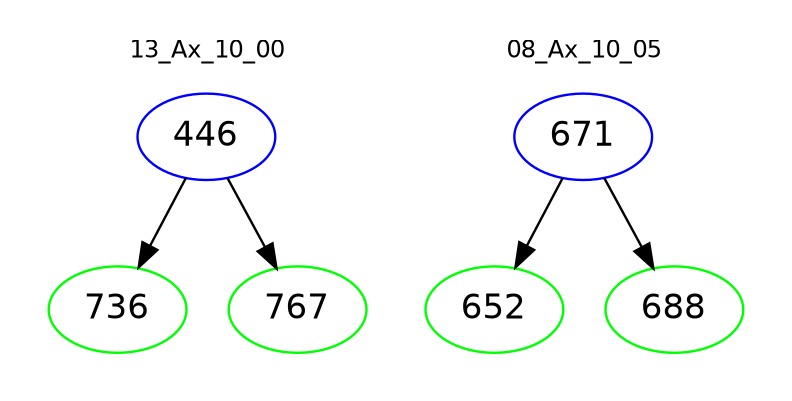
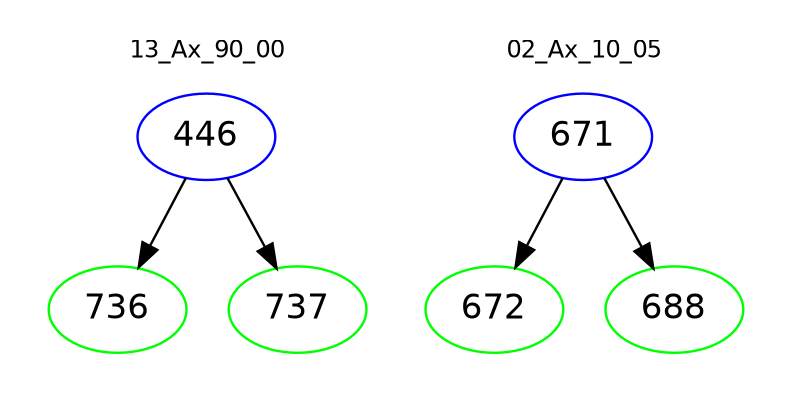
cluster "13_Ax_10_00": label "13_Ax_10_00" -> "13_Ax_90_00"
cluster "08_Ax_10_05": label "08_Ax_10_05" -> "02_Ax_10_05"
node "767": label "767" -> "737"
node "652": label "652" -> "672"
